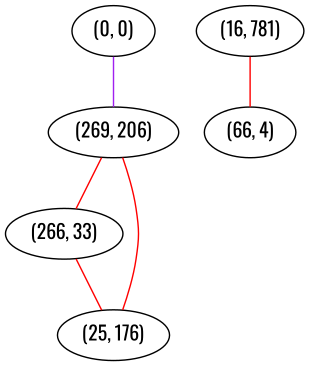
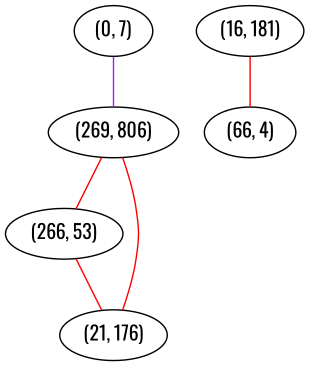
node "(0, 0)": label "(0, 0)" -> "(0, 7)"
node "(16, 781)": label "(16, 781)" -> "(16, 181)"
node "(269, 206)": label "(269, 206)" -> "(269, 806)"
node "(266, 33)": label "(266, 33)" -> "(266, 53)"
node "(25, 176)": label "(25, 176)" -> "(21, 176)"
